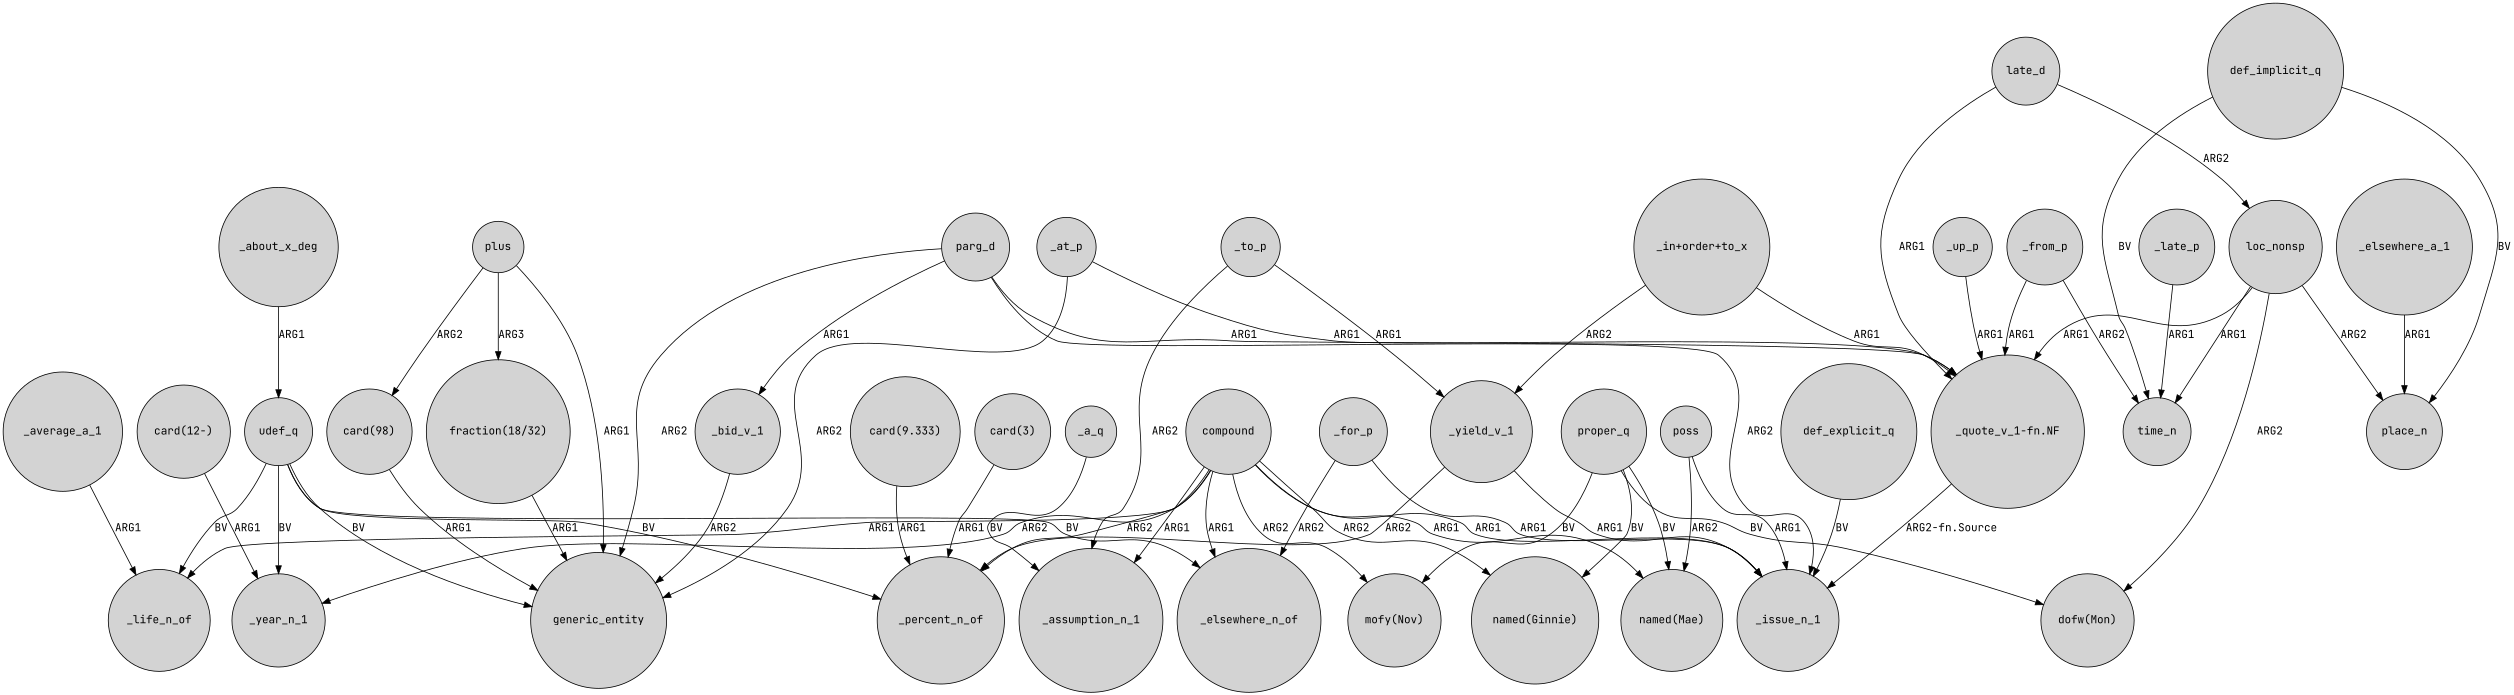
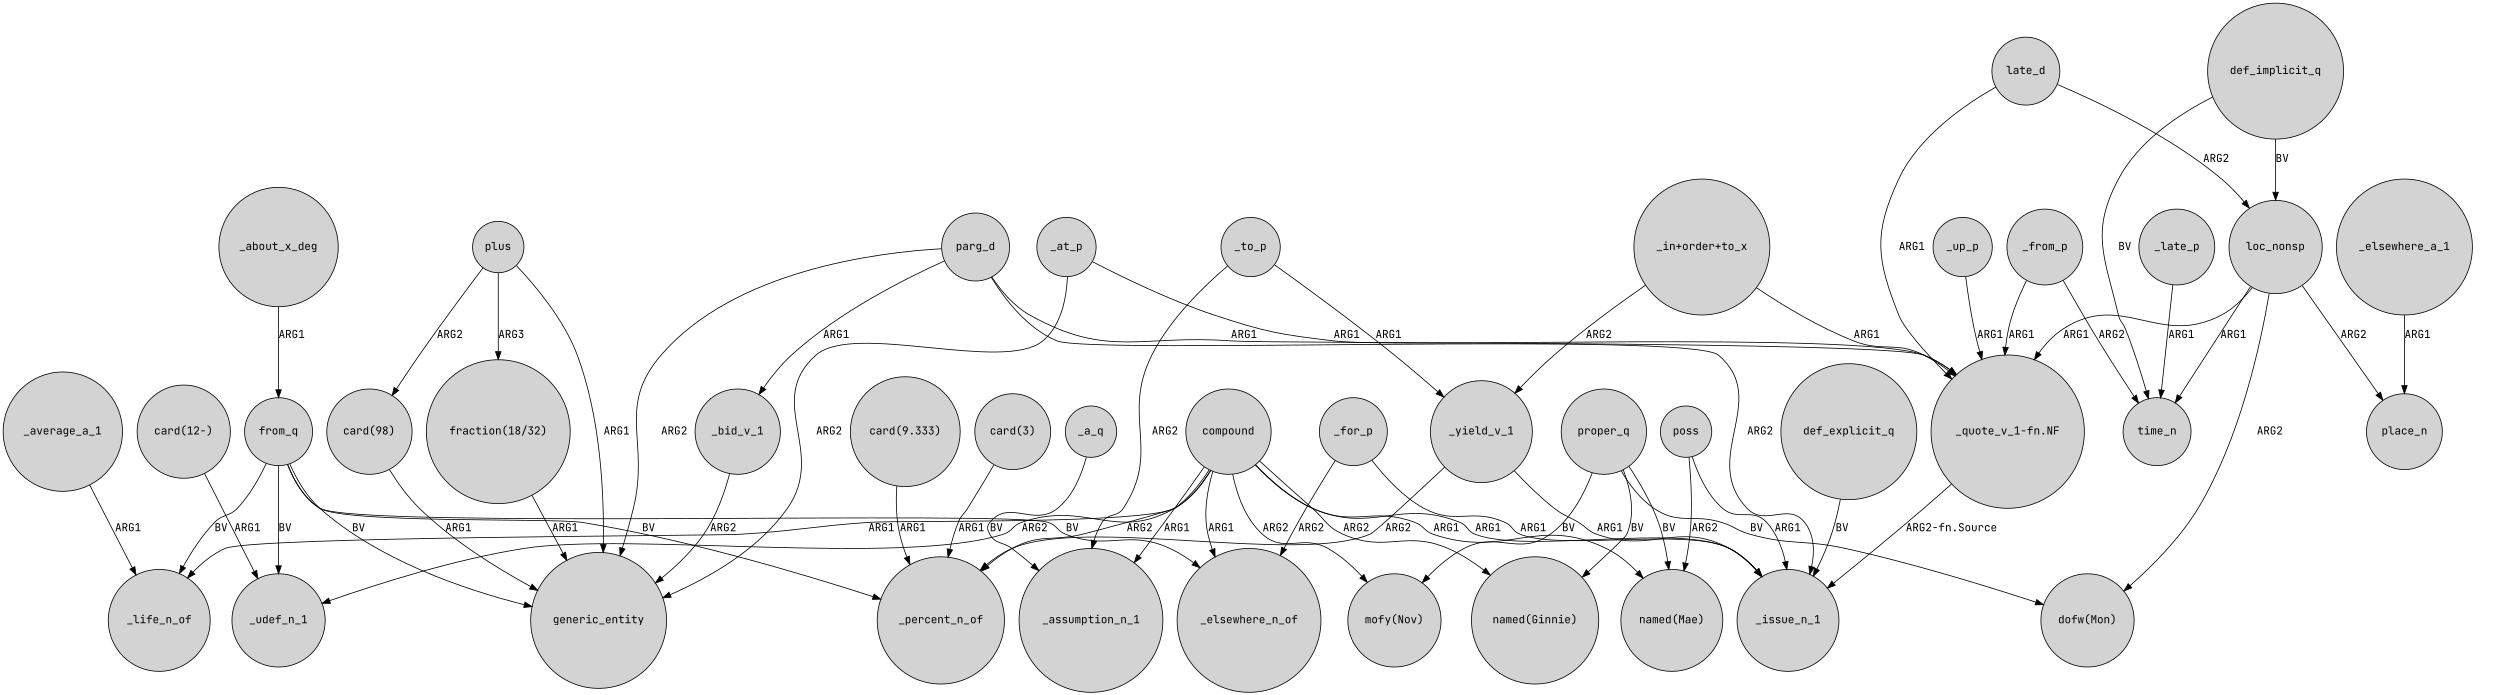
edge "def_implicit_q" -> "place_n": now "def_implicit_q" -> "loc_nonsp"
node "udef_q": label "udef_q" -> "from_q"
node "_year_n_1": label "_year_n_1" -> "_udef_n_1"
